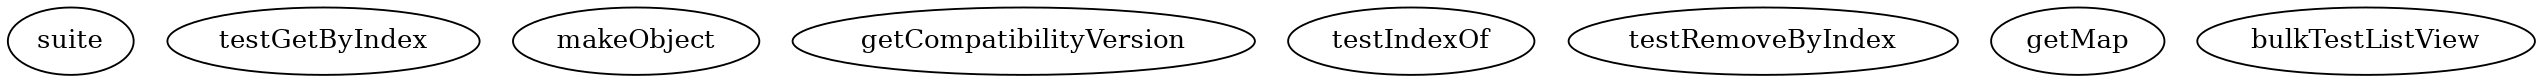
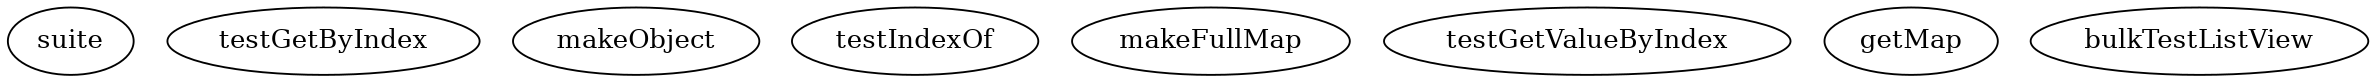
node "getCompatibilityVersion": removed
node "makeFullMap": added
node "testGetValueByIndex": added
node "testRemoveByIndex": removed
